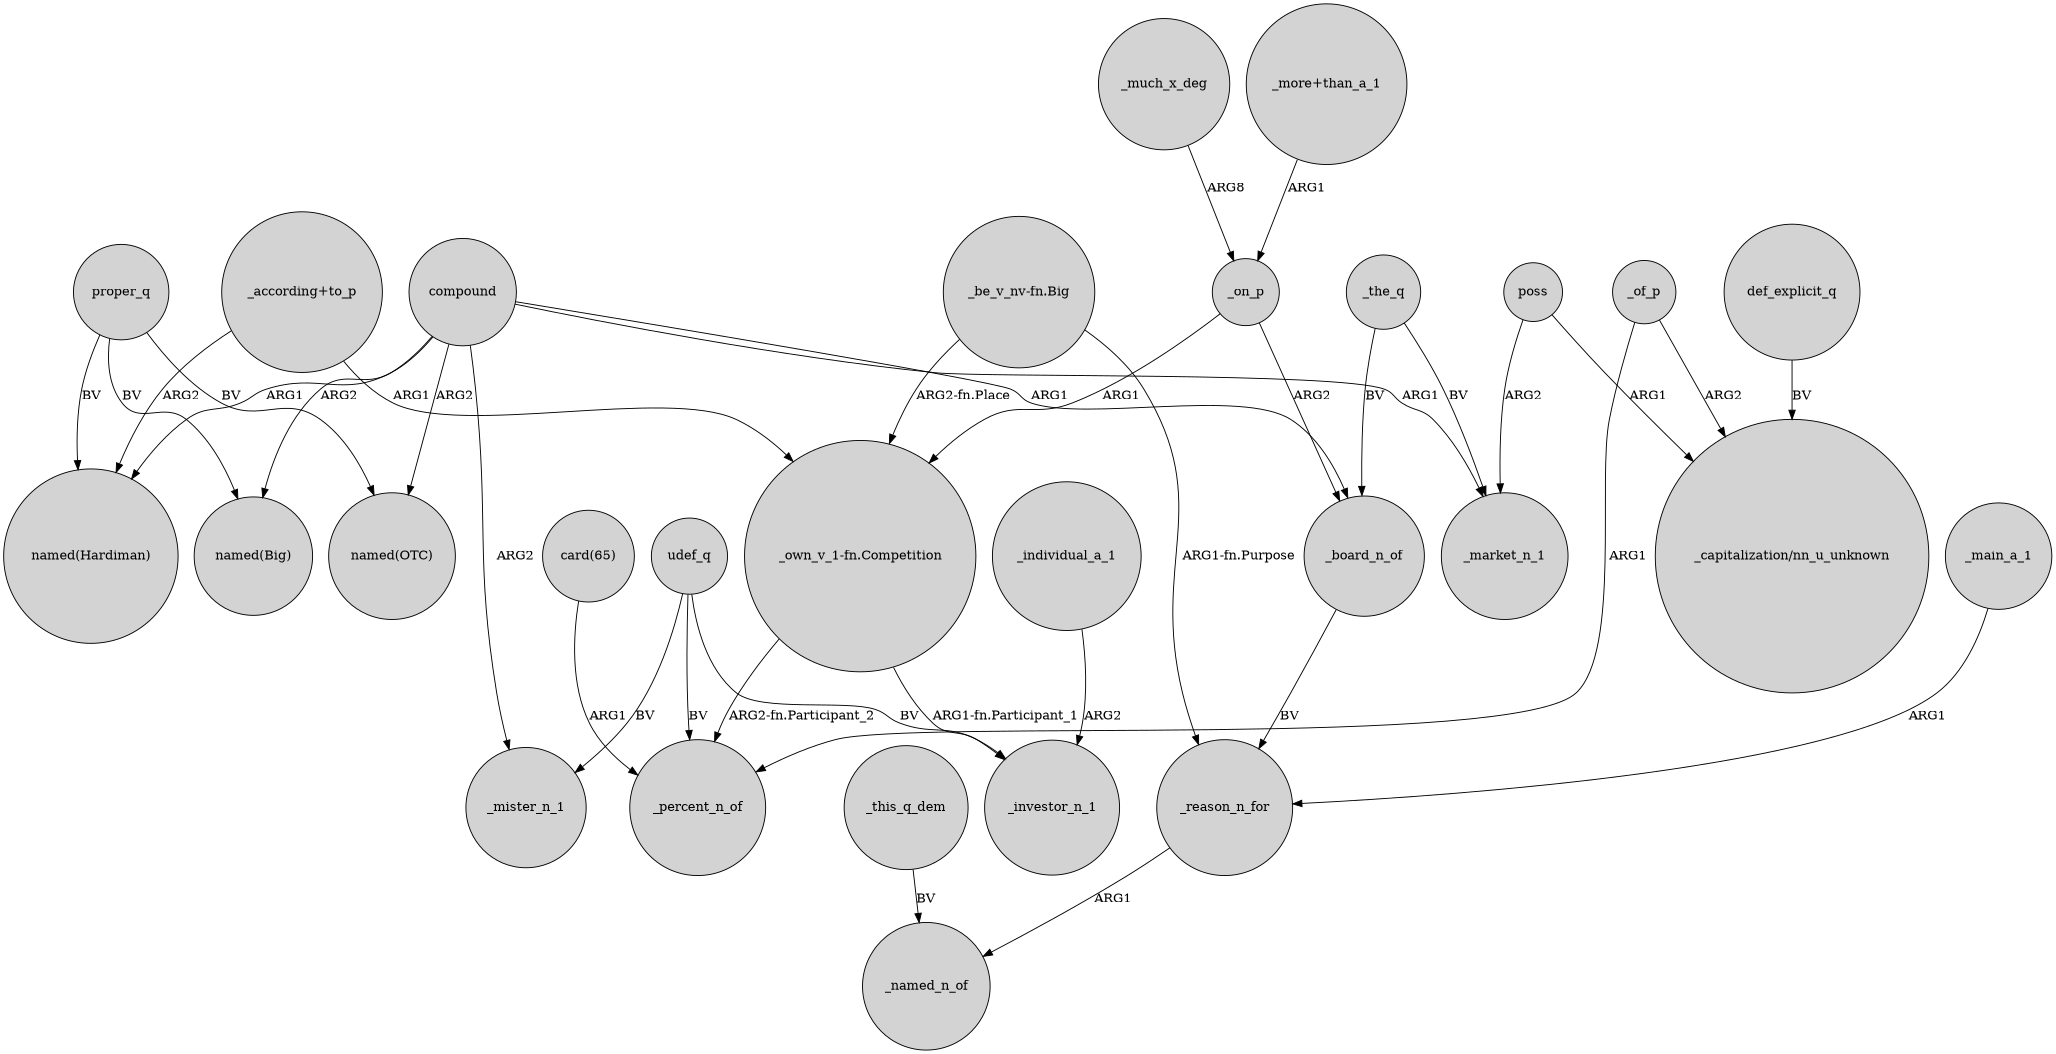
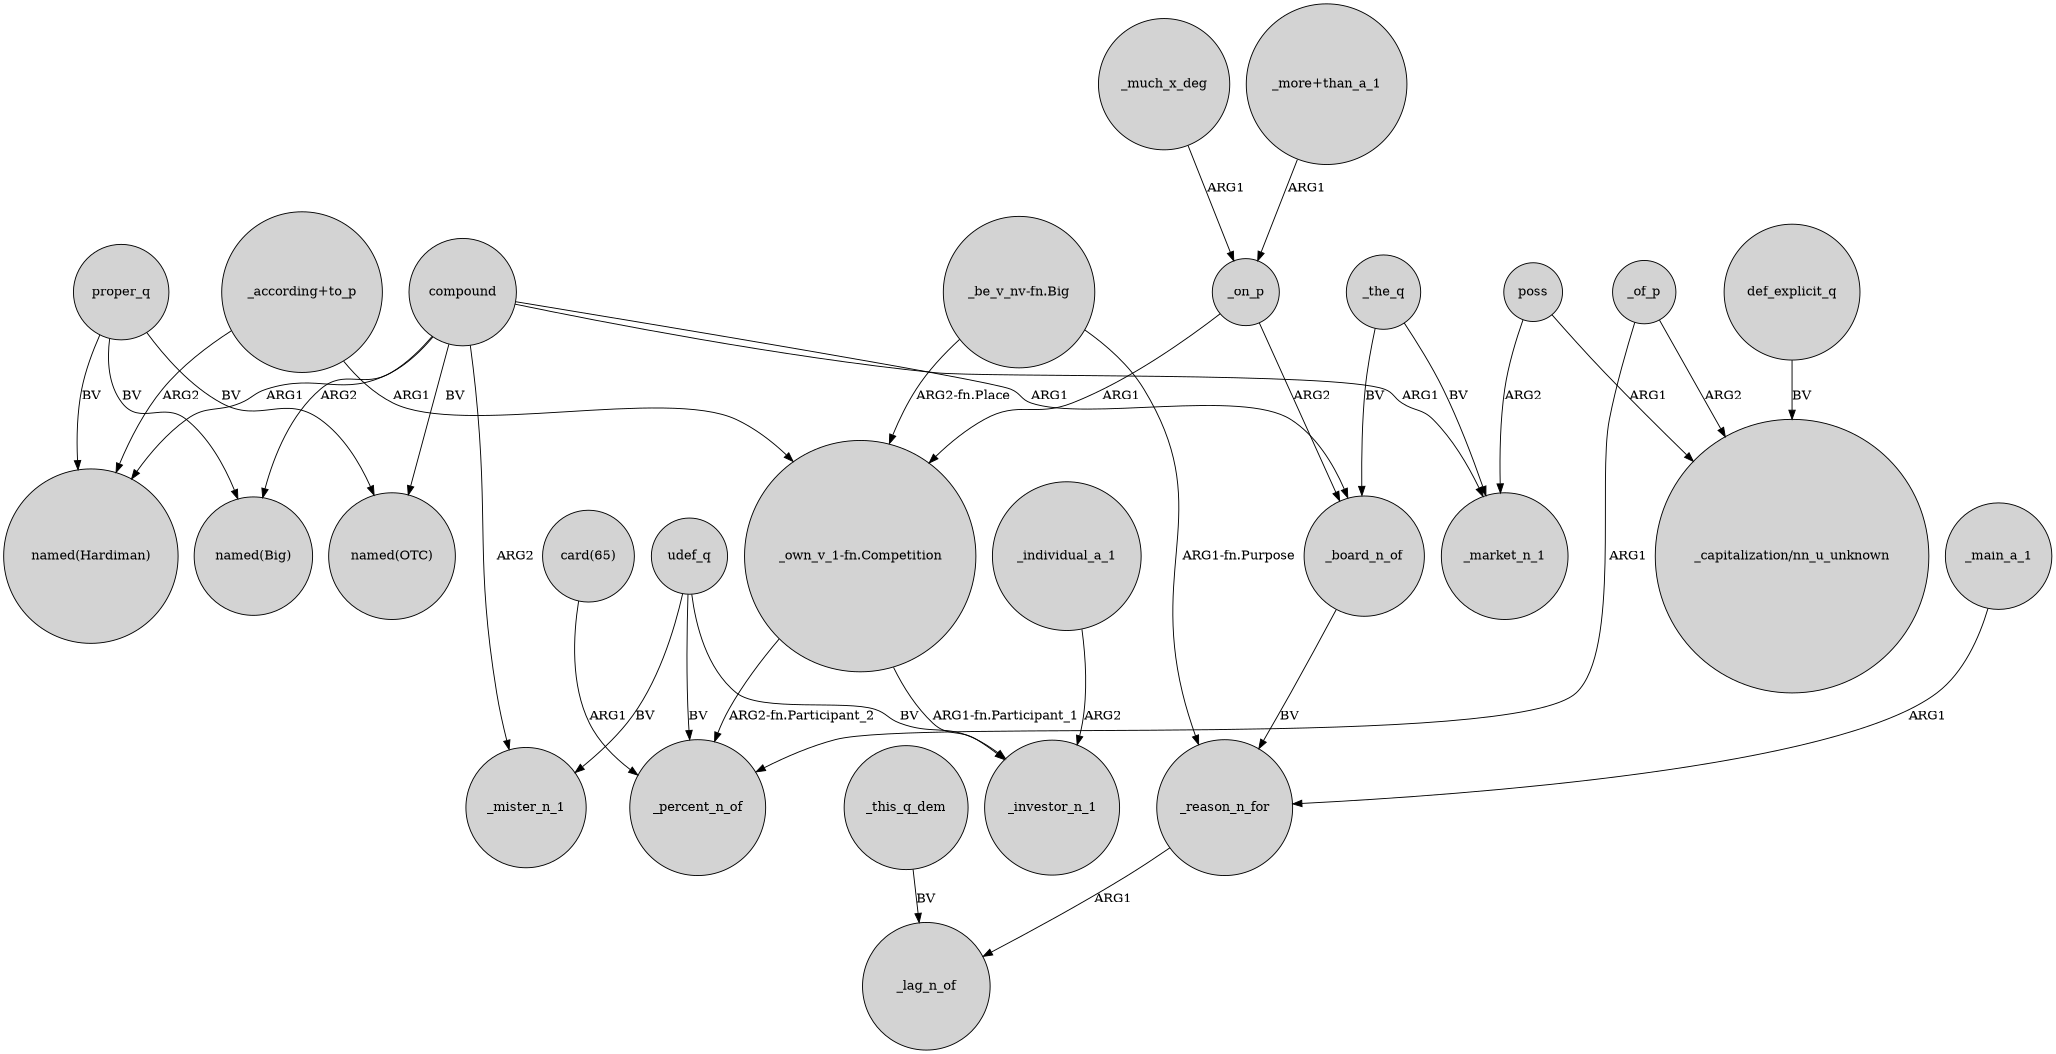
edge "_much_x_deg" -> "_on_p": label "ARG8" -> "ARG1"
edge "compound" -> "named(OTC)": label "ARG2" -> "BV"
node "_named_n_of": label "_named_n_of" -> "_lag_n_of"
